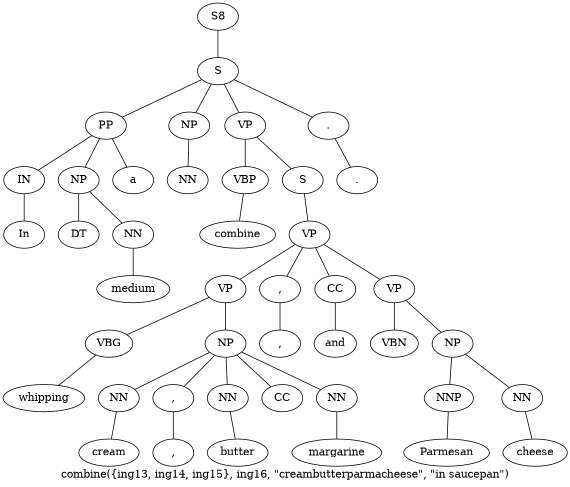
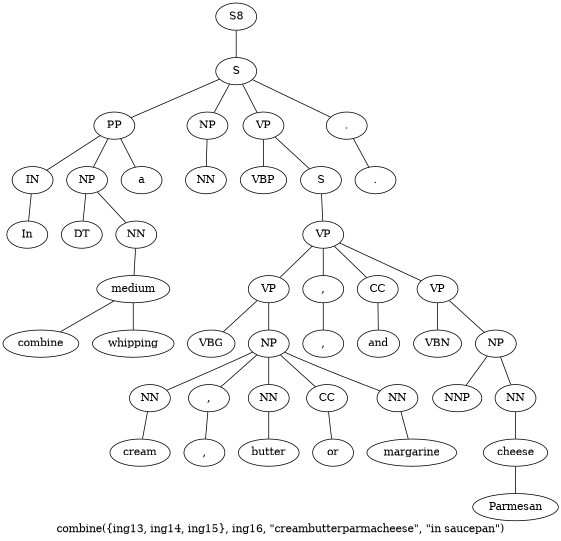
edge "VBP" -- "combine": now "medium" -- "combine"
edge "VBG" -- "whipping": now "medium" -- "whipping"
edge "NNP" -- "Parmesan": now "cheese" -- "Parmesan"
node "or": added
